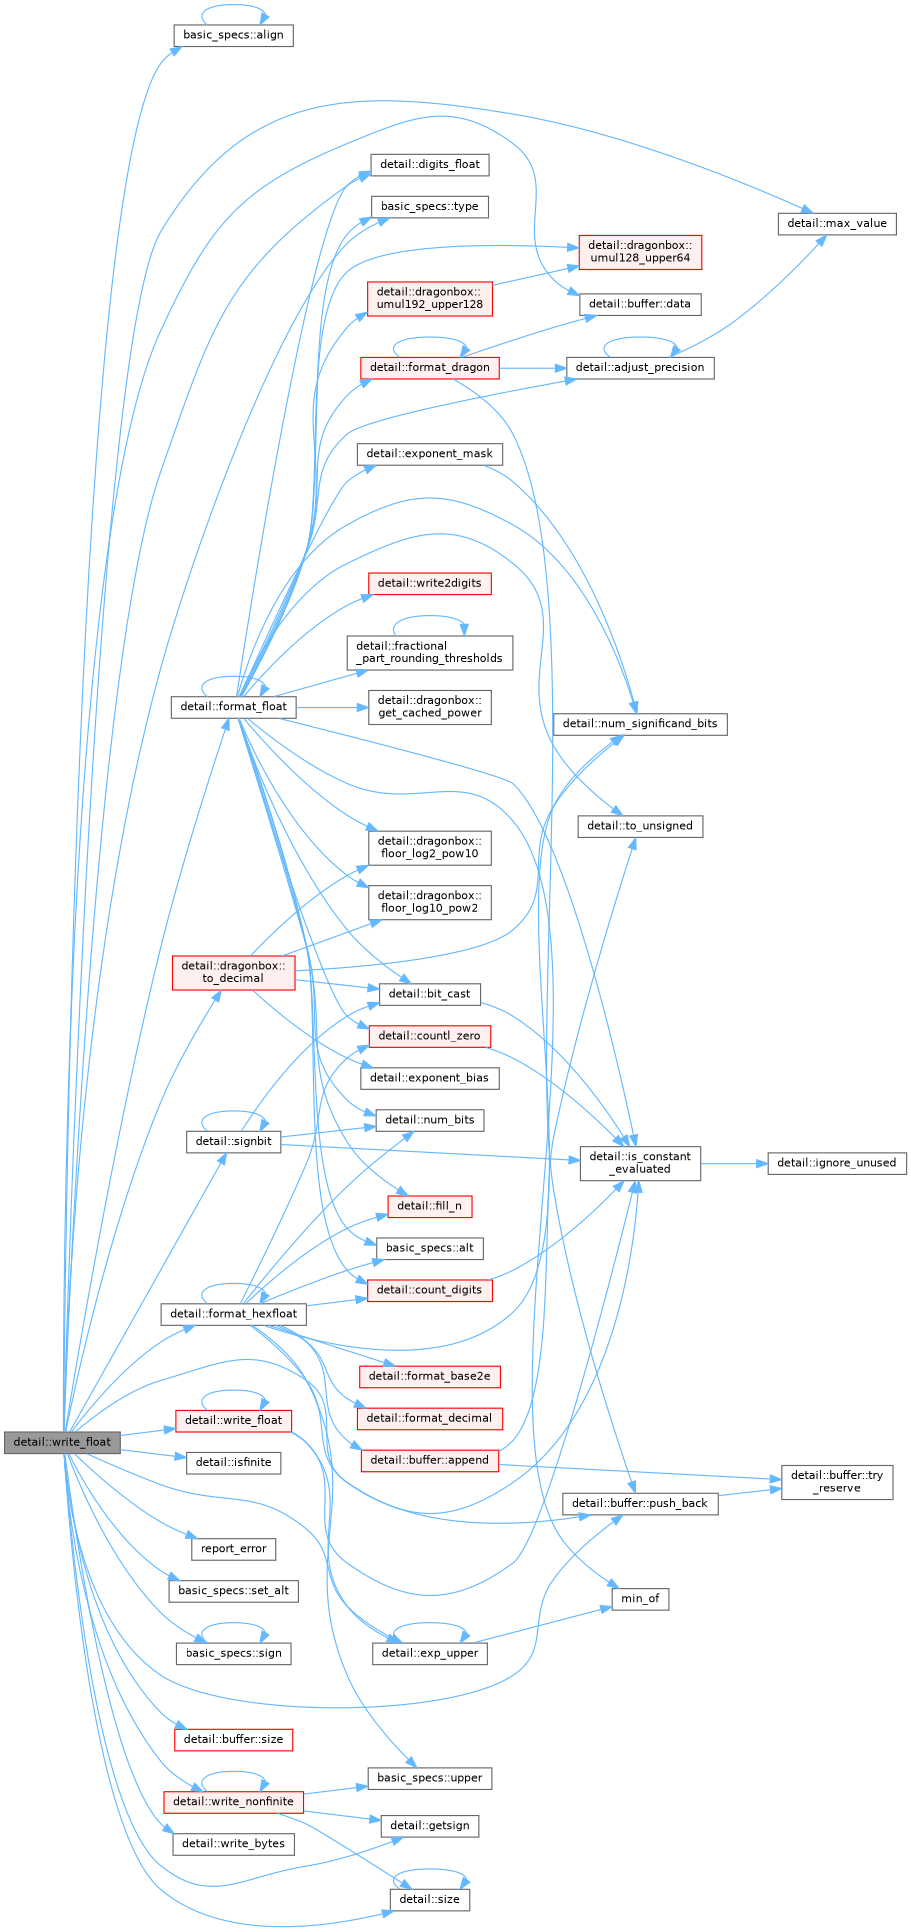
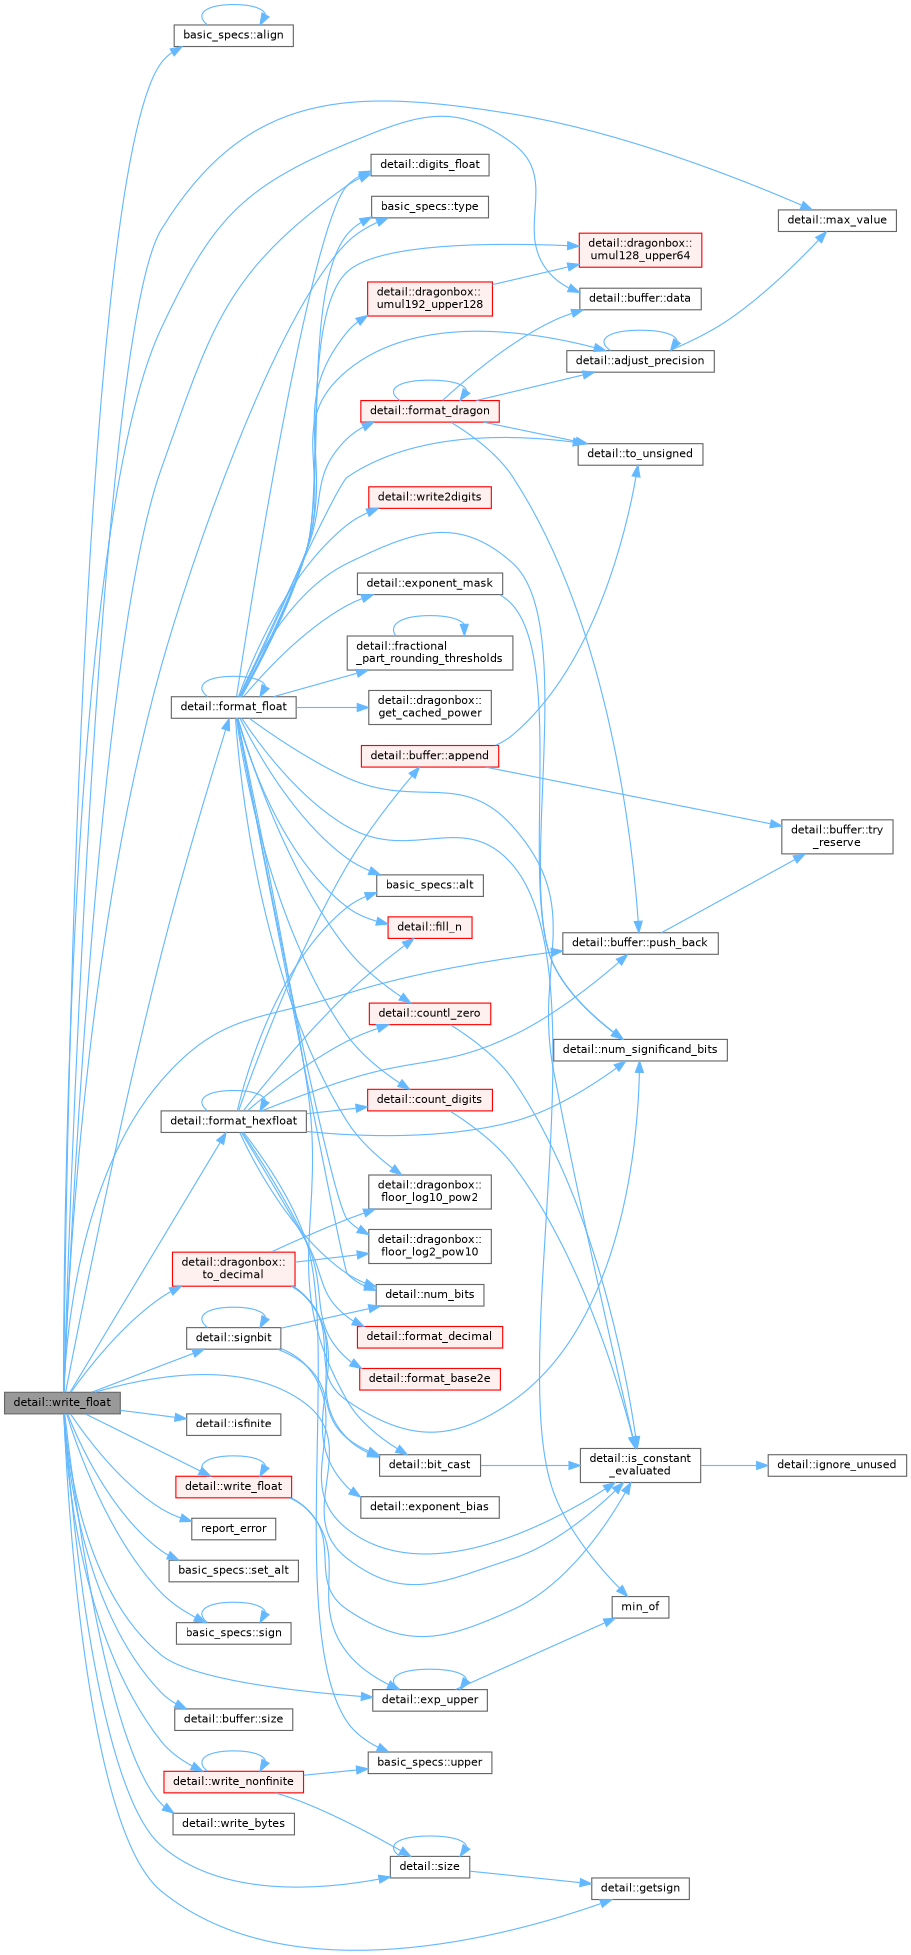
edge "detail::format_dragon" -> "detail::to_unsigned": added
node "detail::buffer::size": color red -> grey40
edge "detail::write_nonfinite" -> "detail::getsign": now "detail::size" -> "detail::getsign"
